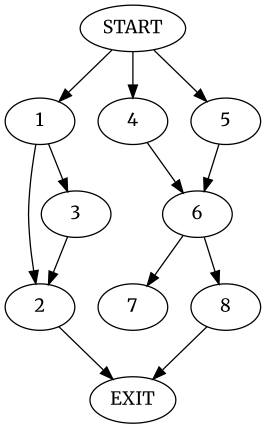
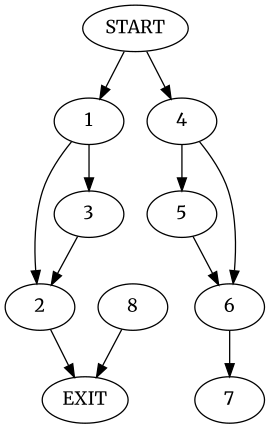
edge "START" -> "5": now "4" -> "5"
edge "6" -> "8": removed
